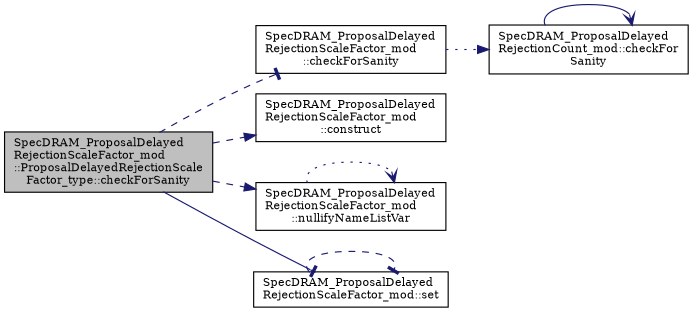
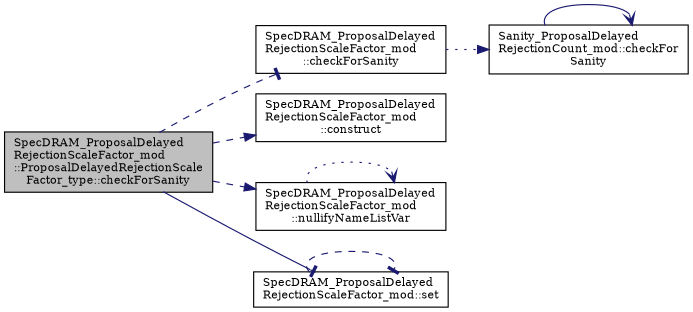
node "SpecDRAM_ProposalDelayed RejectionCount_mod::checkFor Sanity": label "SpecDRAM_ProposalDelayed RejectionCount_mod::checkFor Sanity" -> "Sanity_ProposalDelayed RejectionCount_mod::checkFor Sanity"
